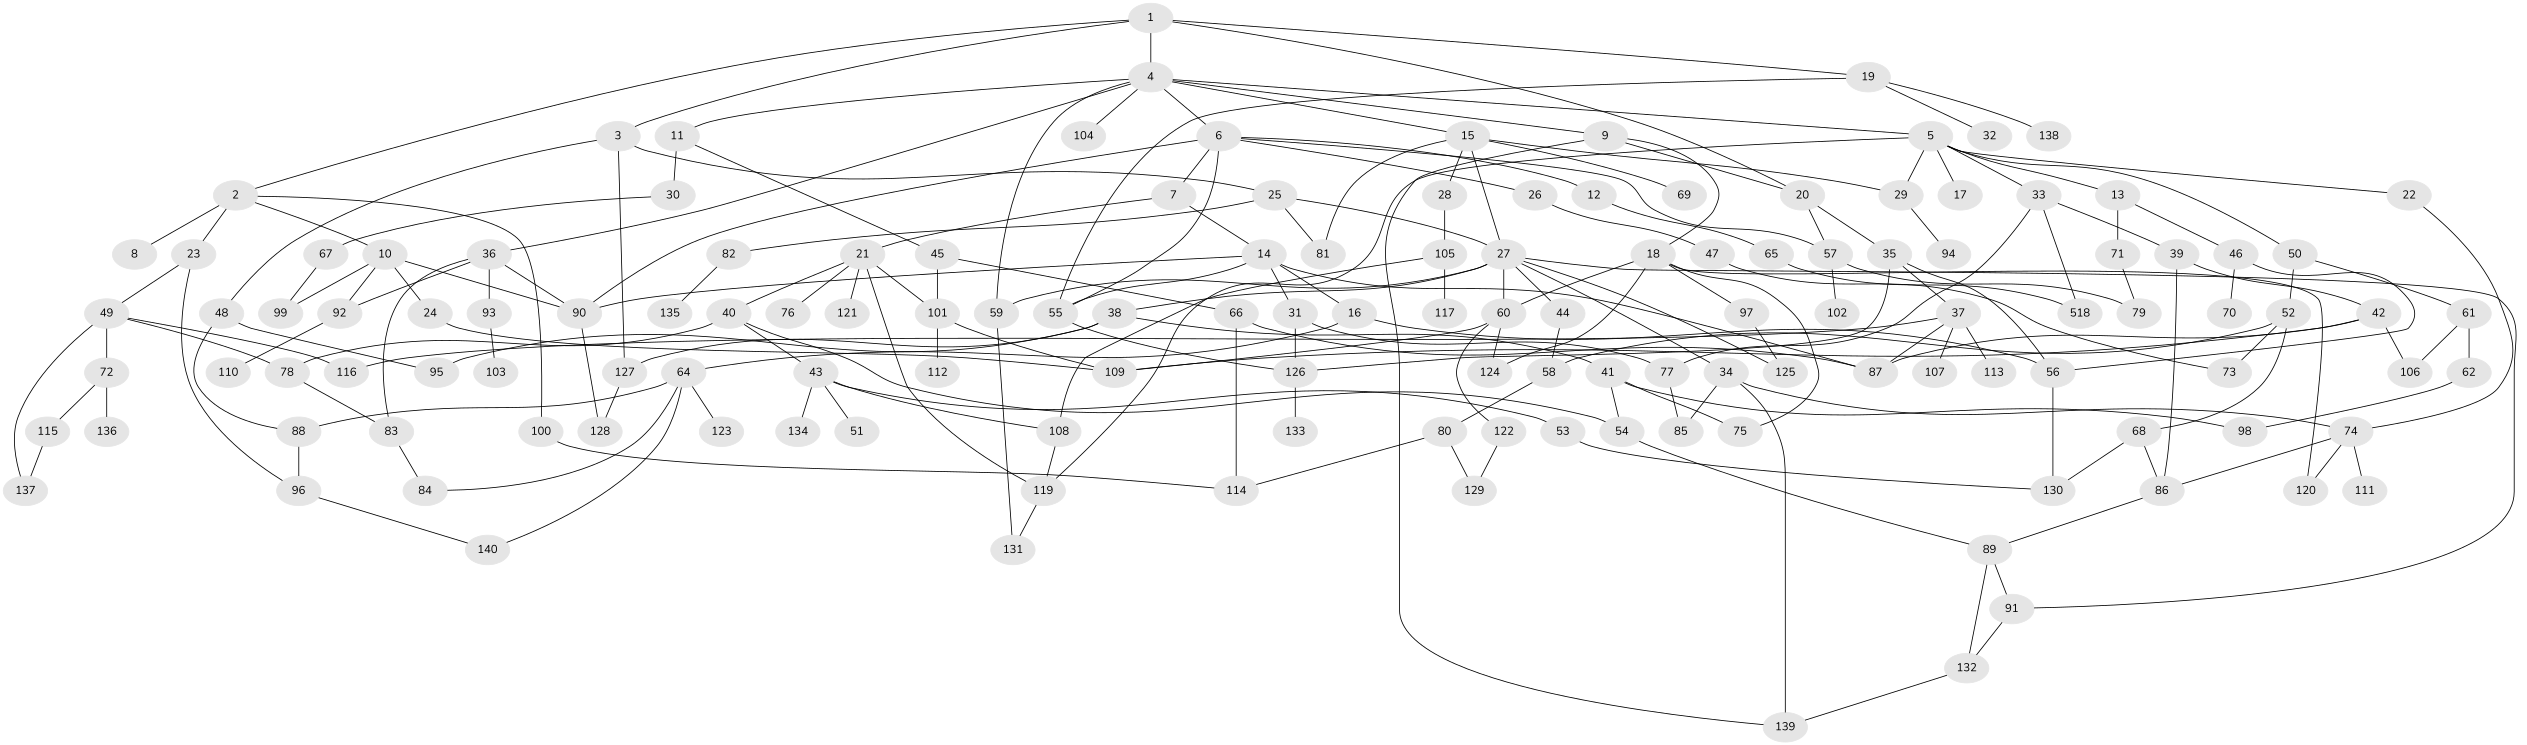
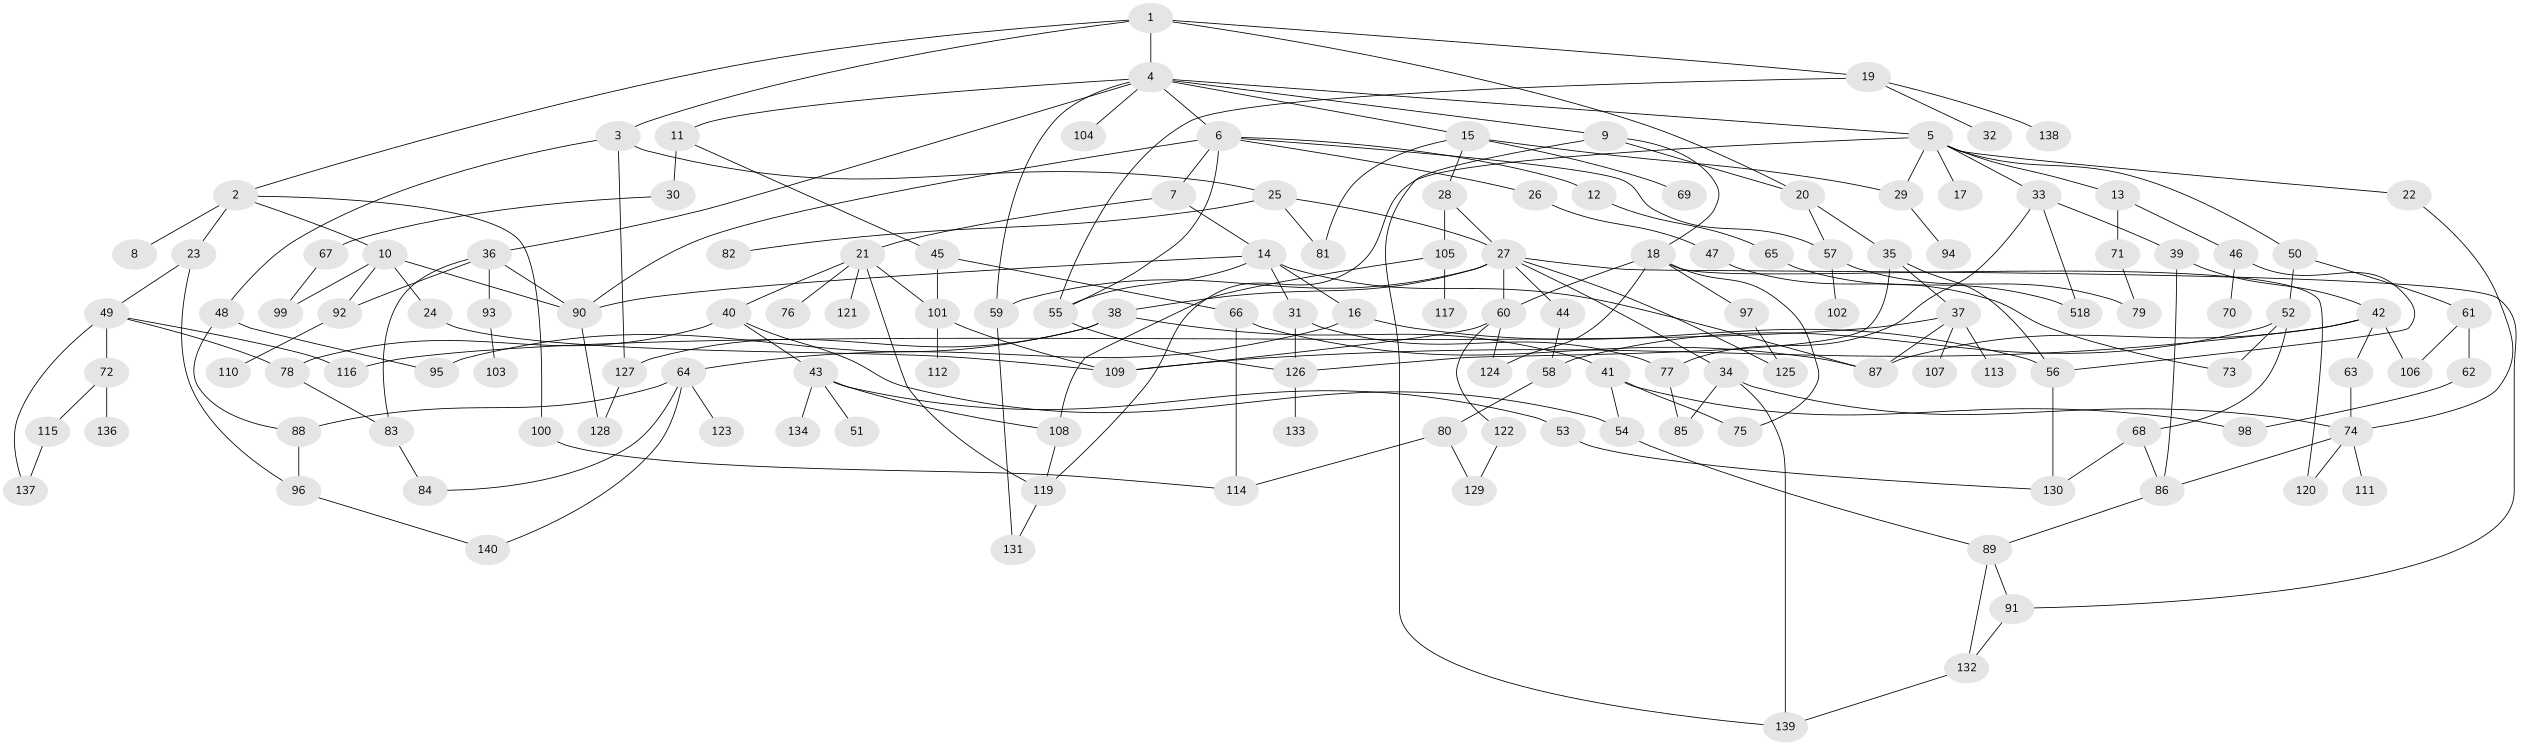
edge "15" -- "27": now "28" -- "27"
node "135": removed
node "63": added
